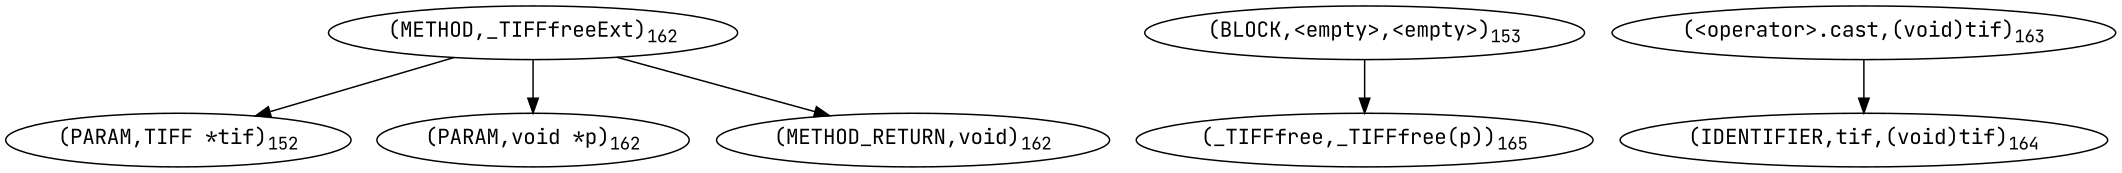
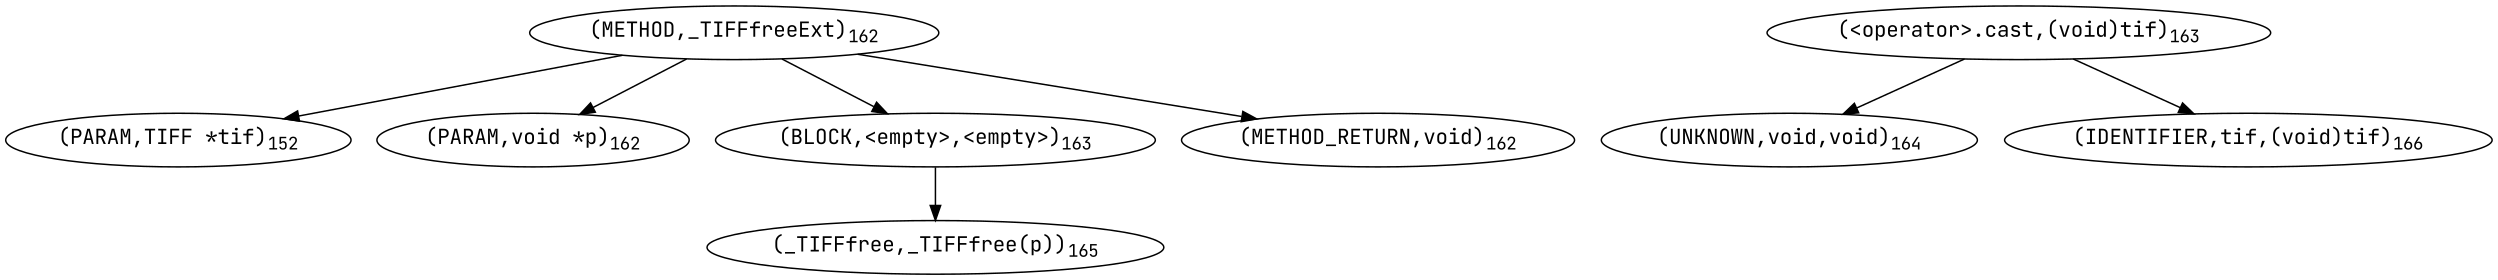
node "(BLOCK,<empty>,<empty>)": text "153" -> "163"
edge "(METHOD,_TIFFfreeExt)" -> "(BLOCK,<empty>,<empty>)": added
node "(IDENTIFIER,tif,(void)tif)": text "164" -> "166"
node "(UNKNOWN,void,void)": added
